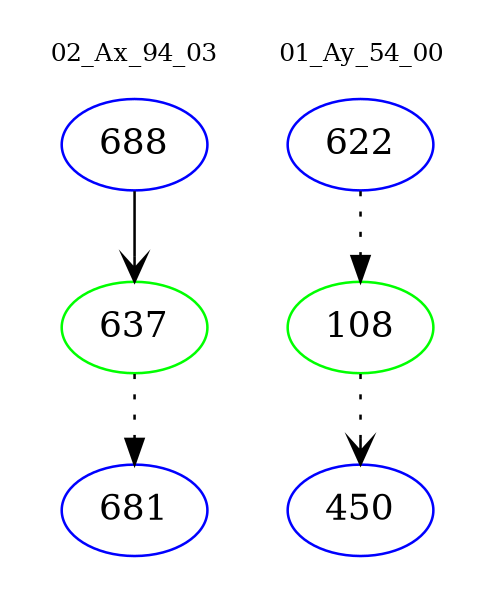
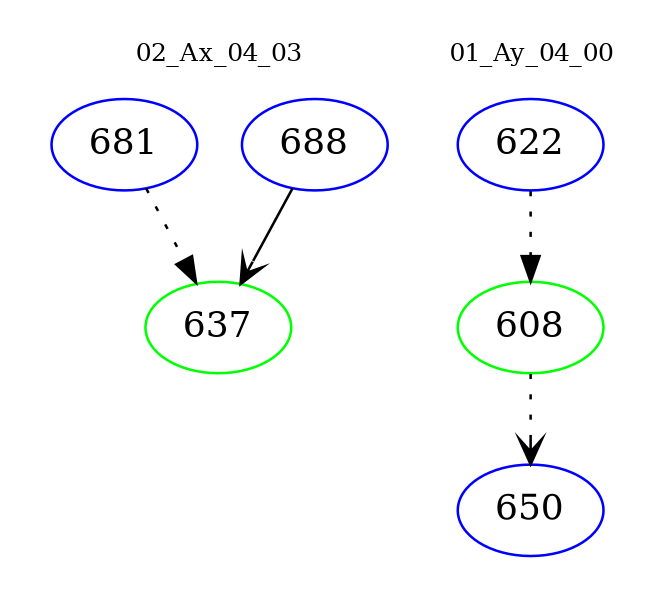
cluster "02_Ax_94_03": label "02_Ax_94_03" -> "02_Ax_04_03"
cluster "01_Ay_54_00": label "01_Ay_54_00" -> "01_Ay_04_00"
node "108": label "108" -> "608"
edge "637" -> "681": reversed
node "450": label "450" -> "650"
